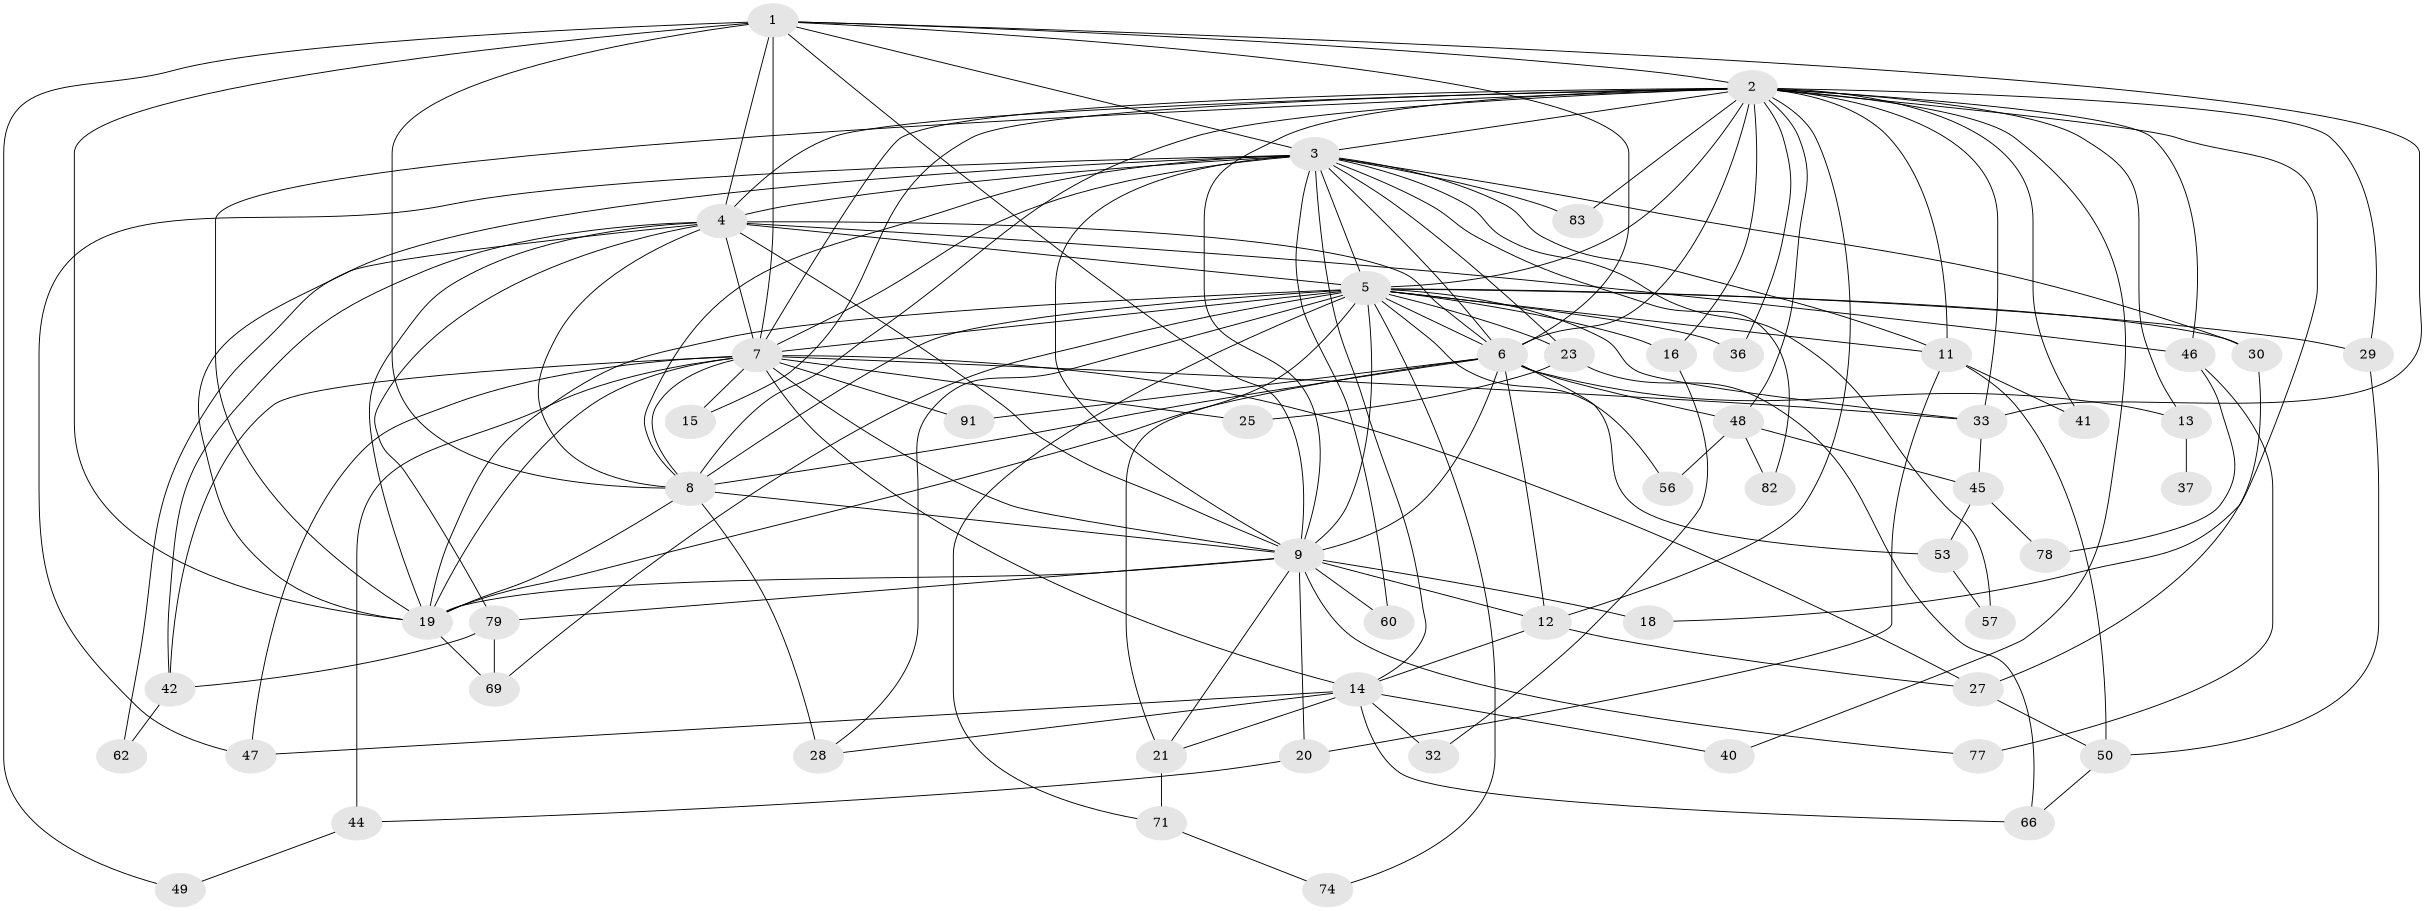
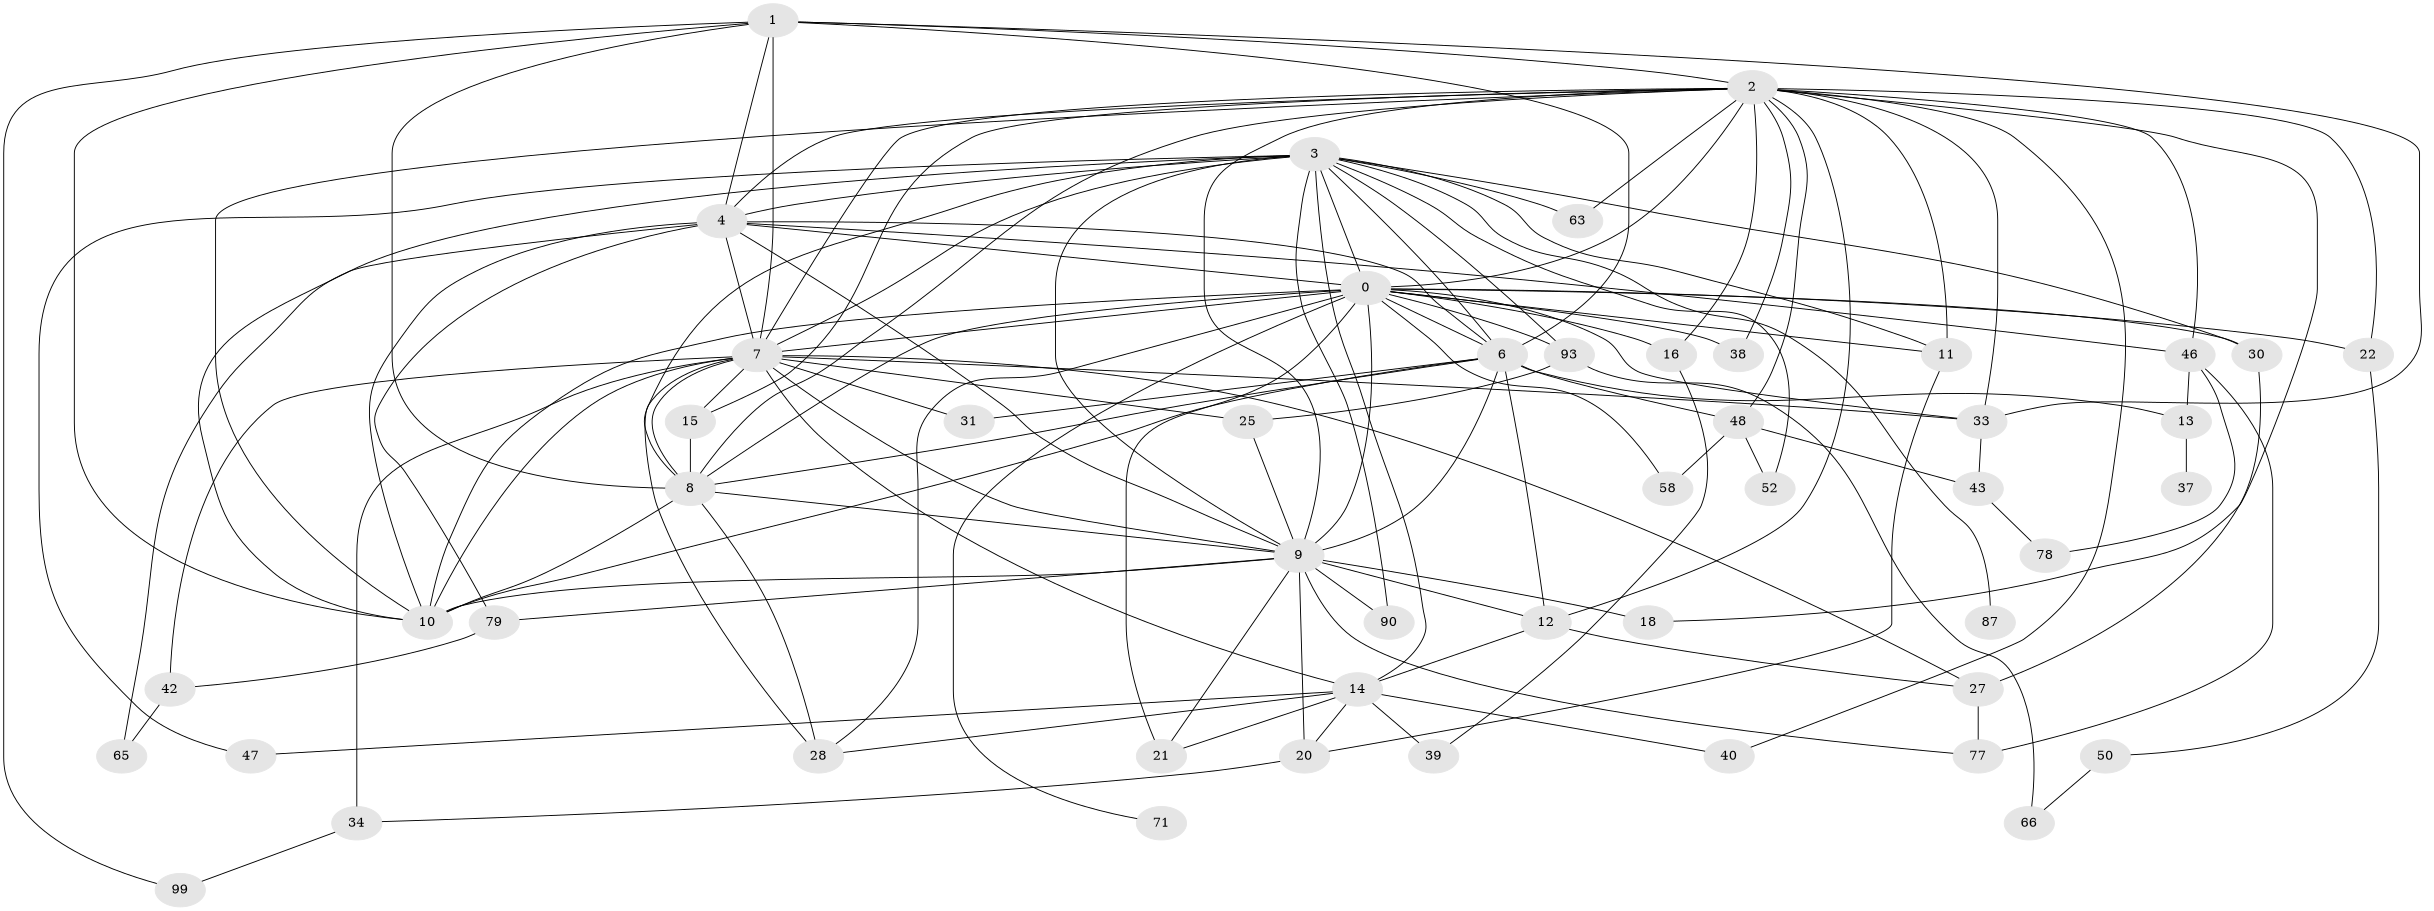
edge "1" -- "3": removed
edge "2" -- "3": removed
edge "2" -- "13": now "46" -- "13"
node "83": label "83" -> "63"
edge "2" -- "6": removed
edge "1" -- "9": now "25" -- "9"
node "5": label "5" -> "0"
edge "4" -- "42": removed
node "23": label "23" -> "93"
node "36": label "36" -> "38"
node "29": label "29" -> "22"
edge "4" -- "8": now "15" -- "8"
node "91": label "91" -> "31"
node "41": removed
edge "7" -- "47": now "7" -- "28"
node "56": label "56" -> "58"
node "82": label "82" -> "52"
node "45": label "45" -> "43"
edge "11" -- "50": removed
node "53": removed
node "19": label "19" -> "10"
node "60": label "60" -> "90"
node "57": label "57" -> "87"
node "69": removed
edge "27" -- "50": now "27" -- "77"
node "62": label "62" -> "65"
node "32": label "32" -> "39"
edge "21" -- "71": removed
edge "14" -- "66": now "14" -- "20"
node "44": label "44" -> "34"
node "49": label "49" -> "99"
node "74": removed
